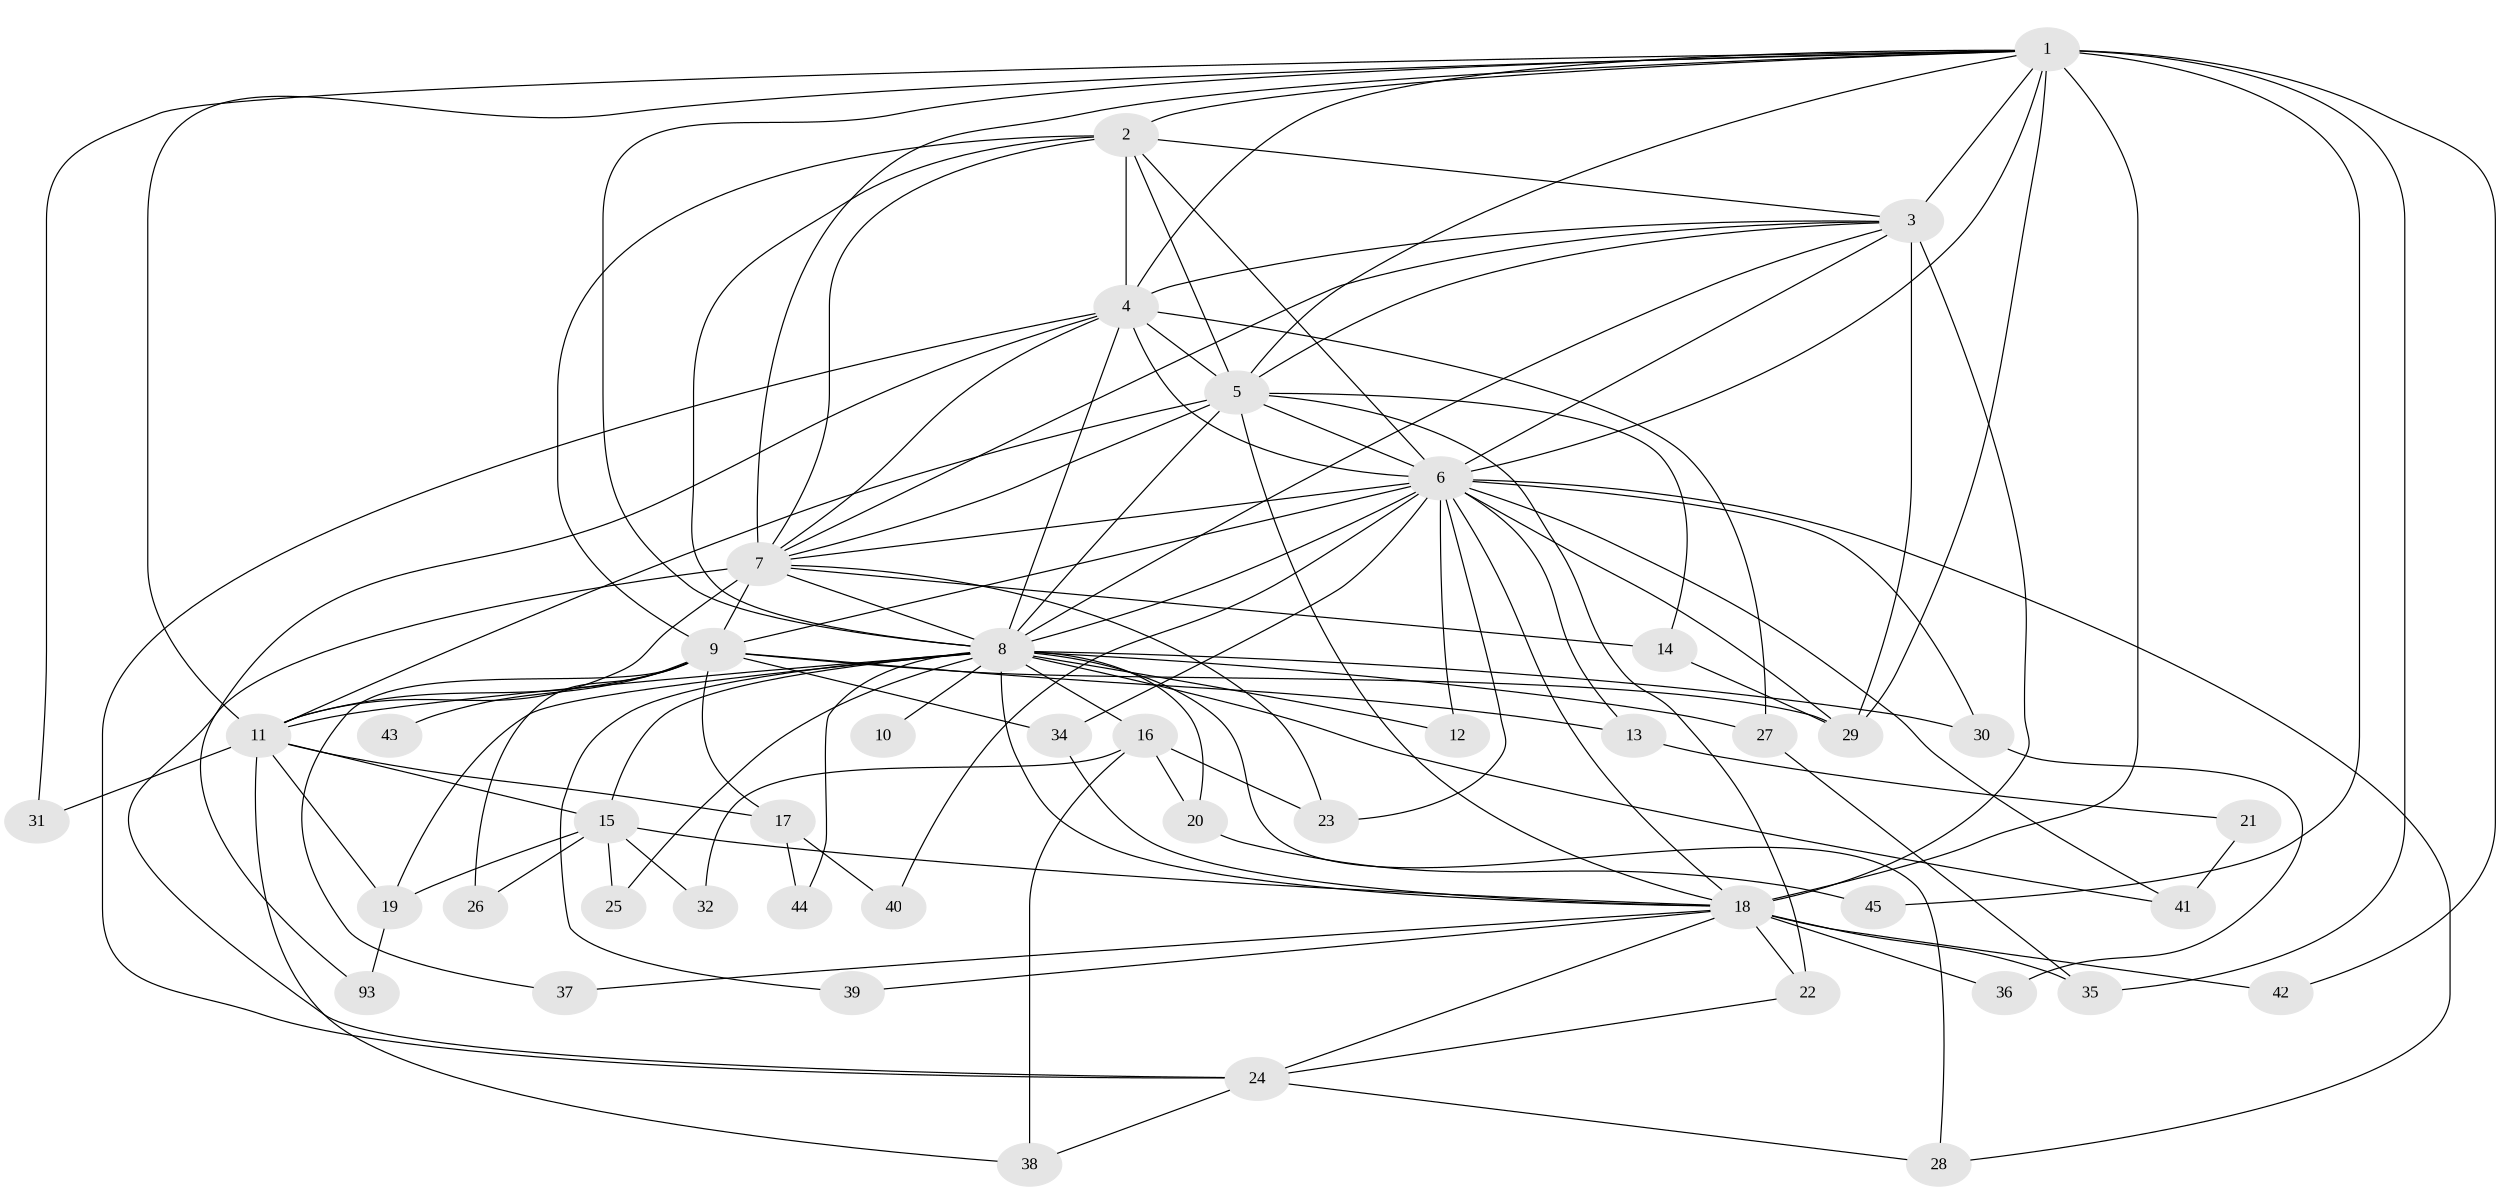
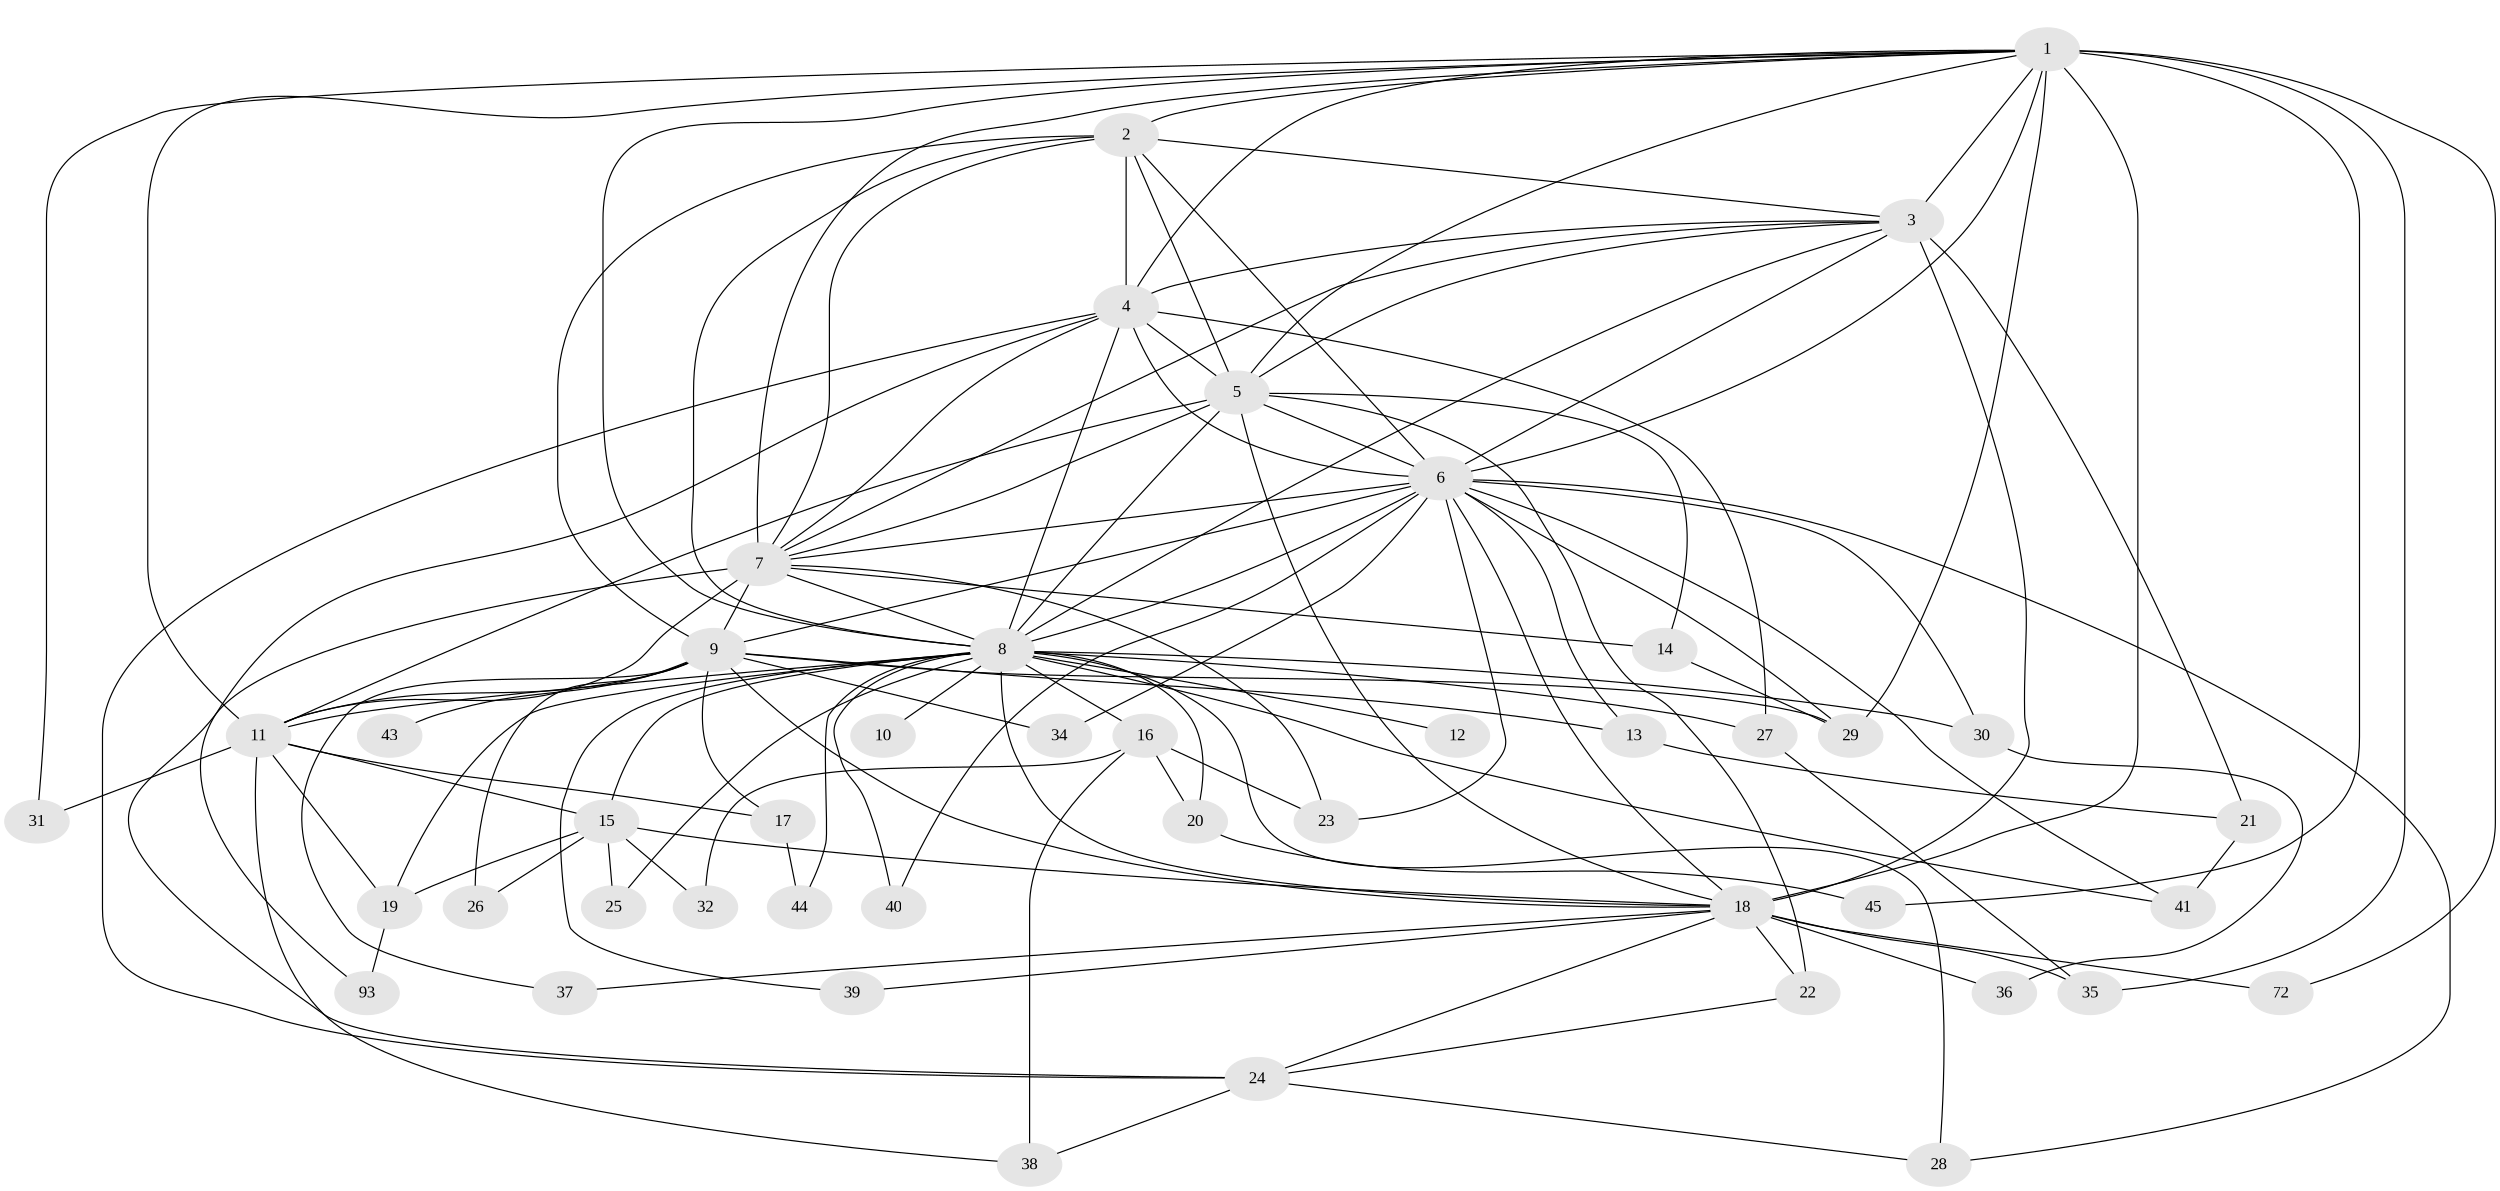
edge "3" -- "29": now "3" -- "21"
edge "6" -- "12": removed
edge "17" -- "40": now "8" -- "40"
edge "34" -- "18": now "9" -- "18"
node "42": label "42" -> "72"
